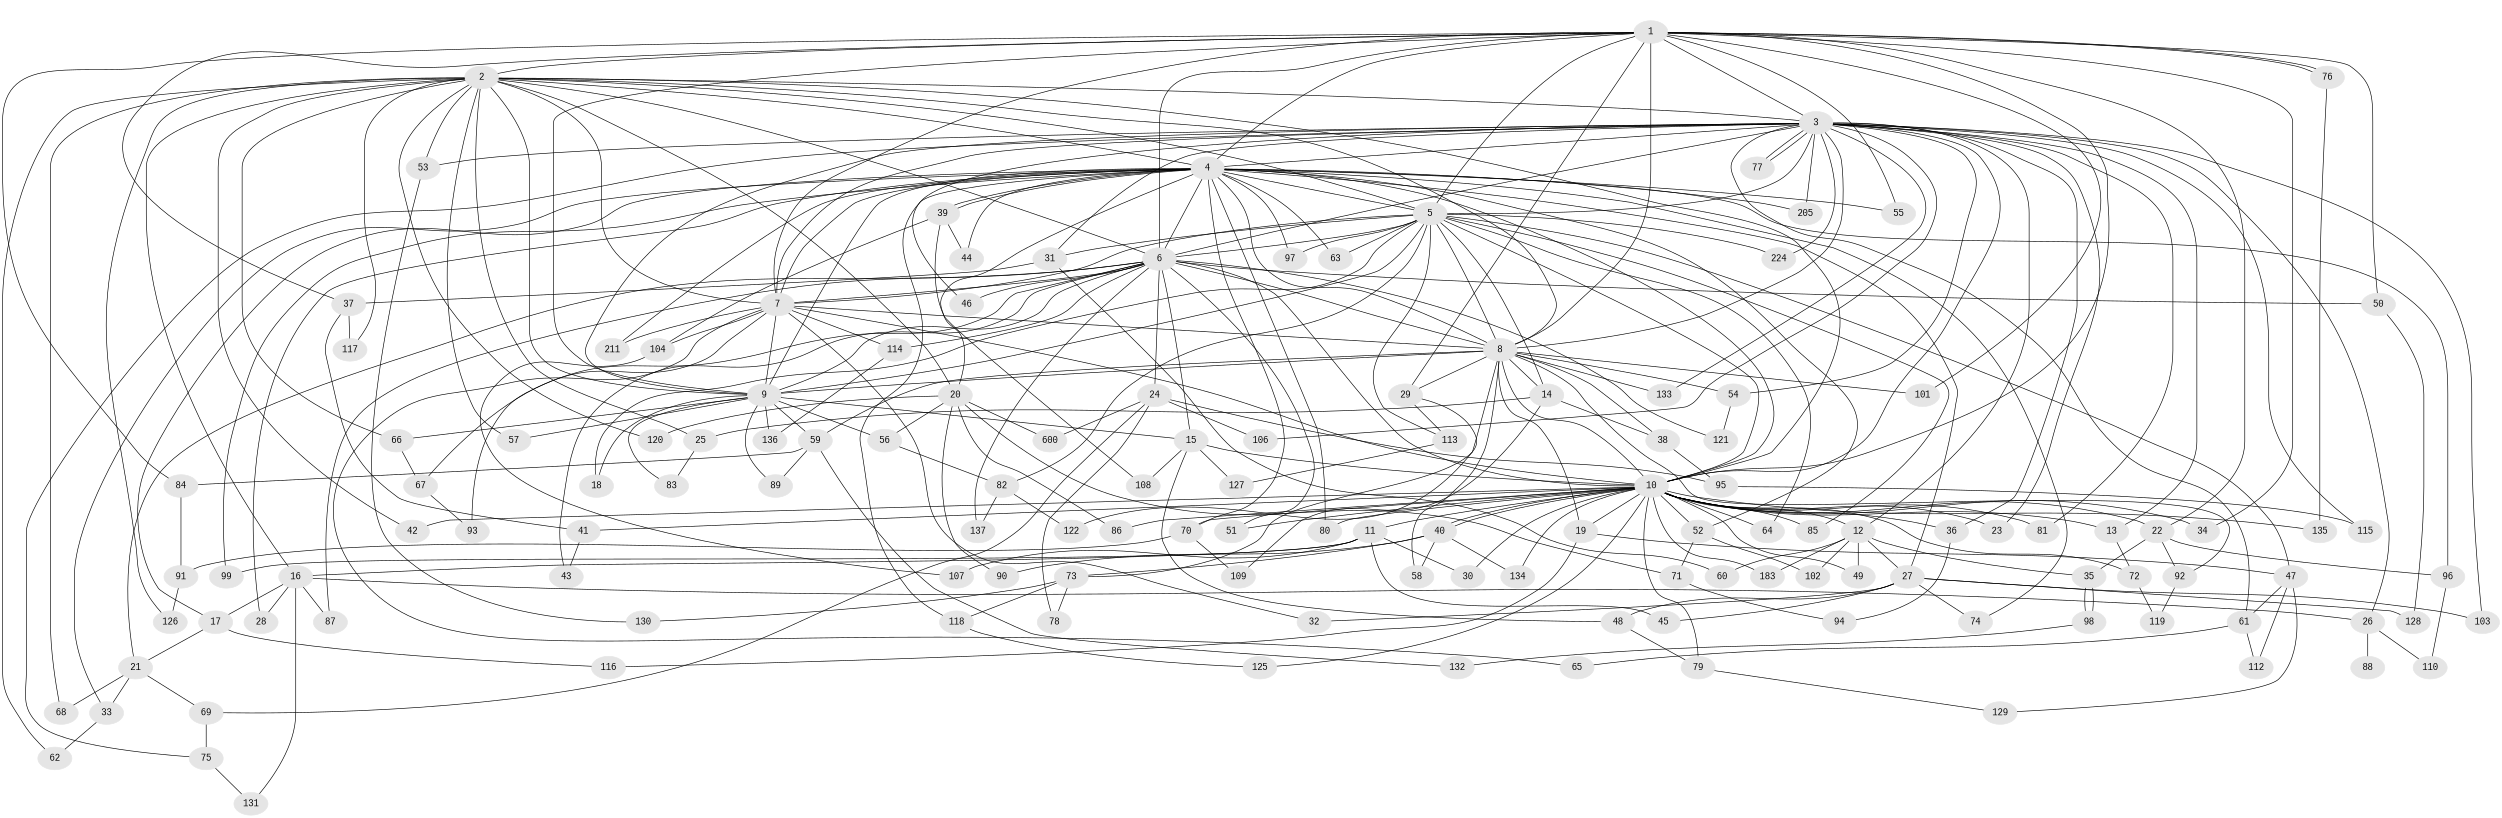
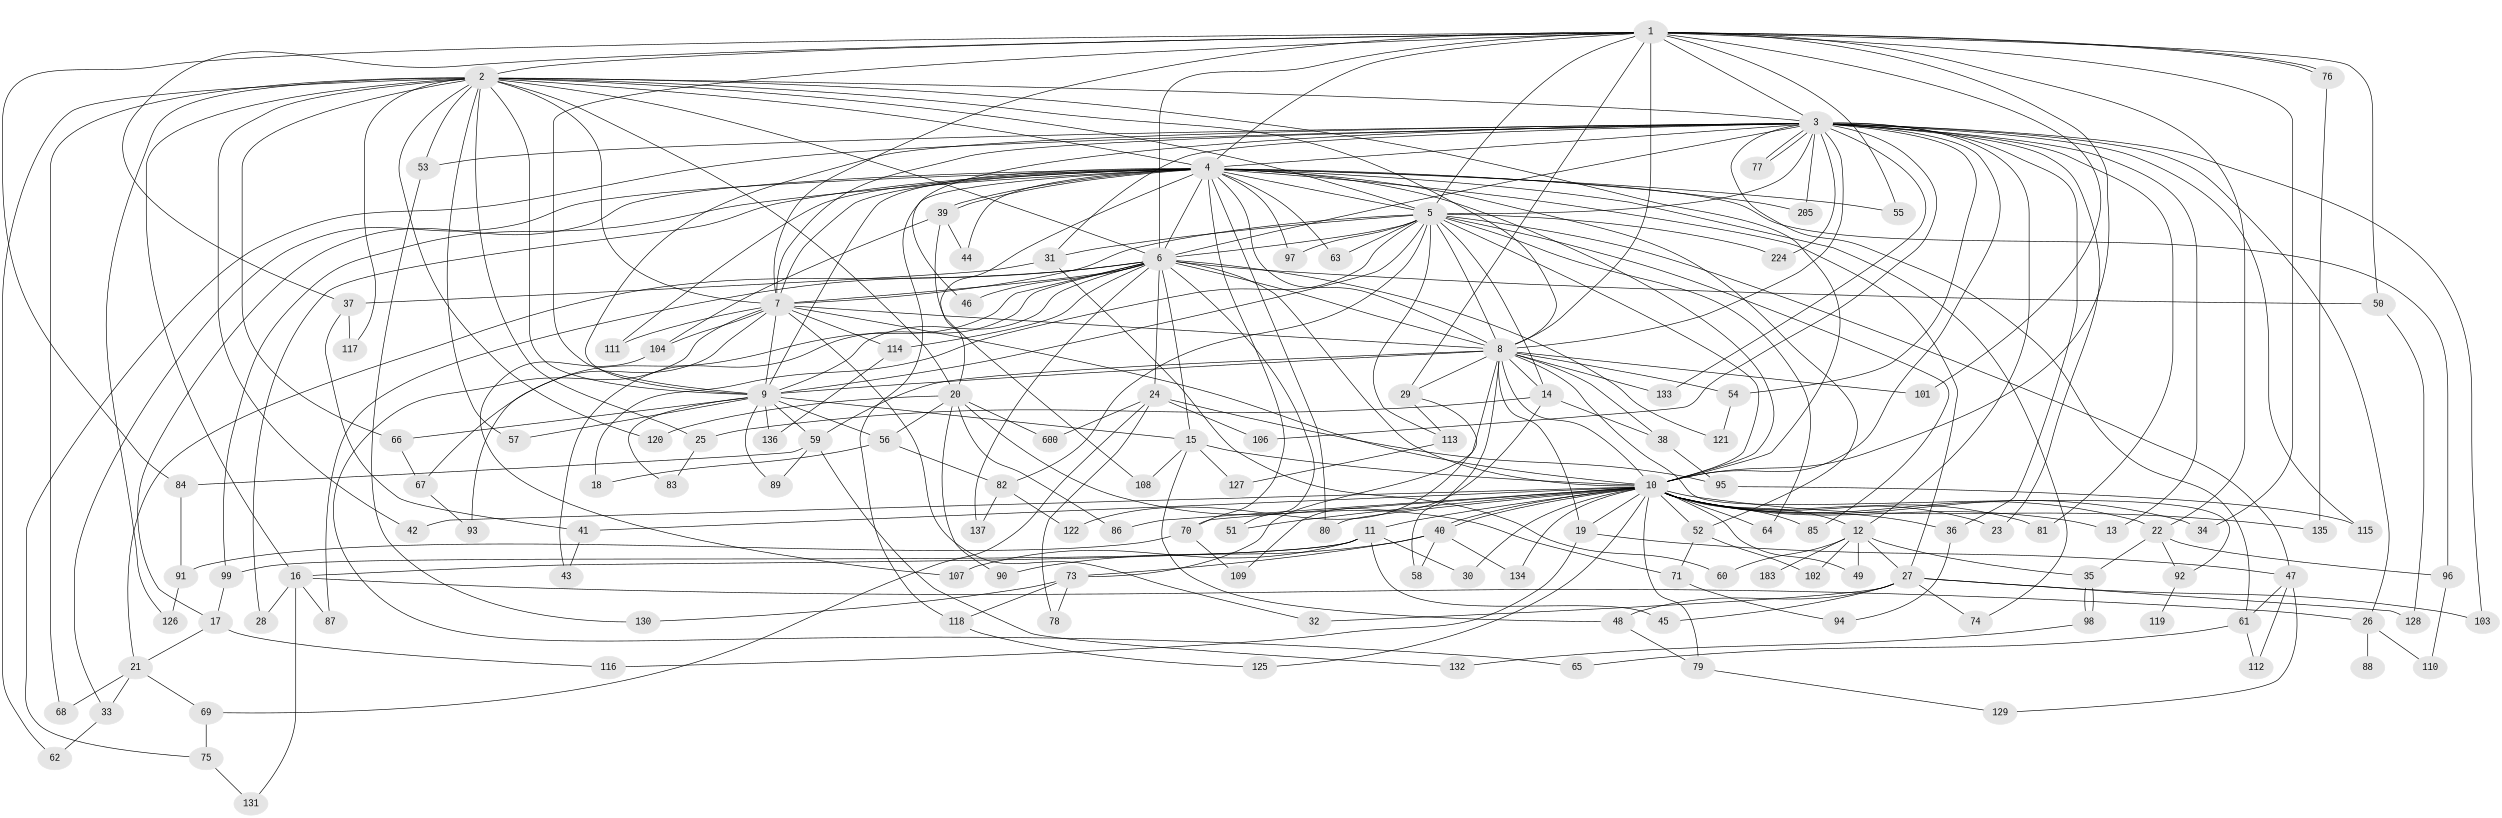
node "211": label "211" -> "111"
edge "9" -- "18": now "56" -- "18"
edge "10" -- "183": removed
node "72": removed
edge "16" -- "17": now "99" -- "17"
